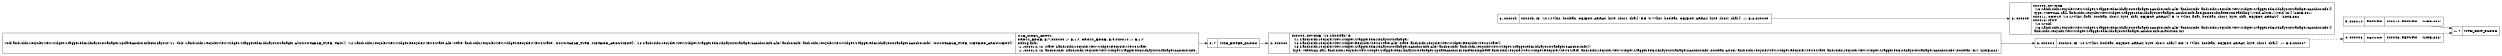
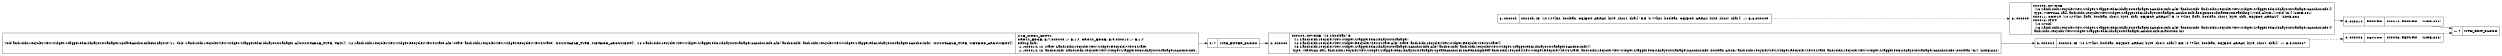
edge "6: 0x000b" -> "8: 0x000e": style solid -> dashed
edge "8: 0x000e" -> "9: 0x0014": added
